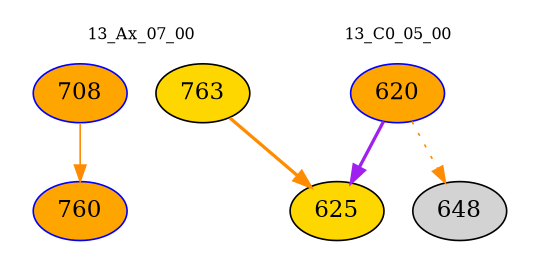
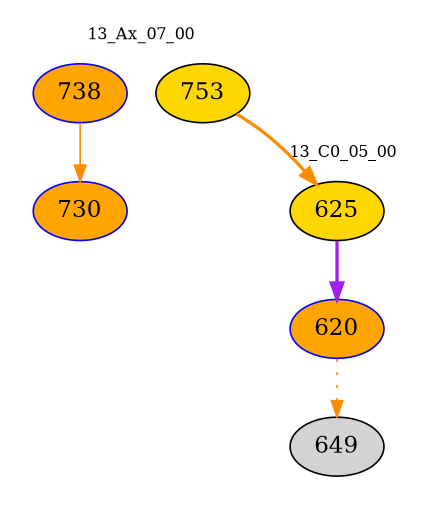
node "708": label "708" -> "738"
node "763": label "763" -> "753"
edge "620" -> "625": reversed
node "760": label "760" -> "730"
node "648": label "648" -> "649"
